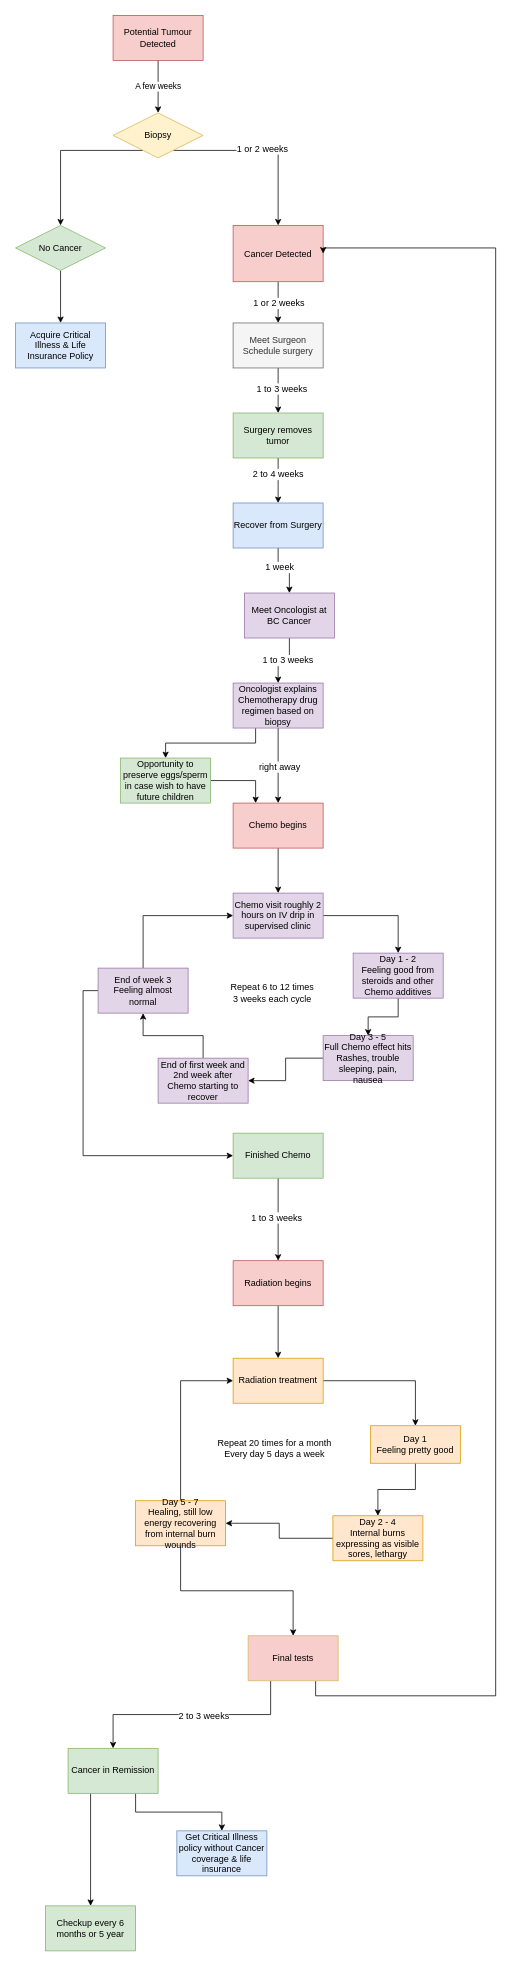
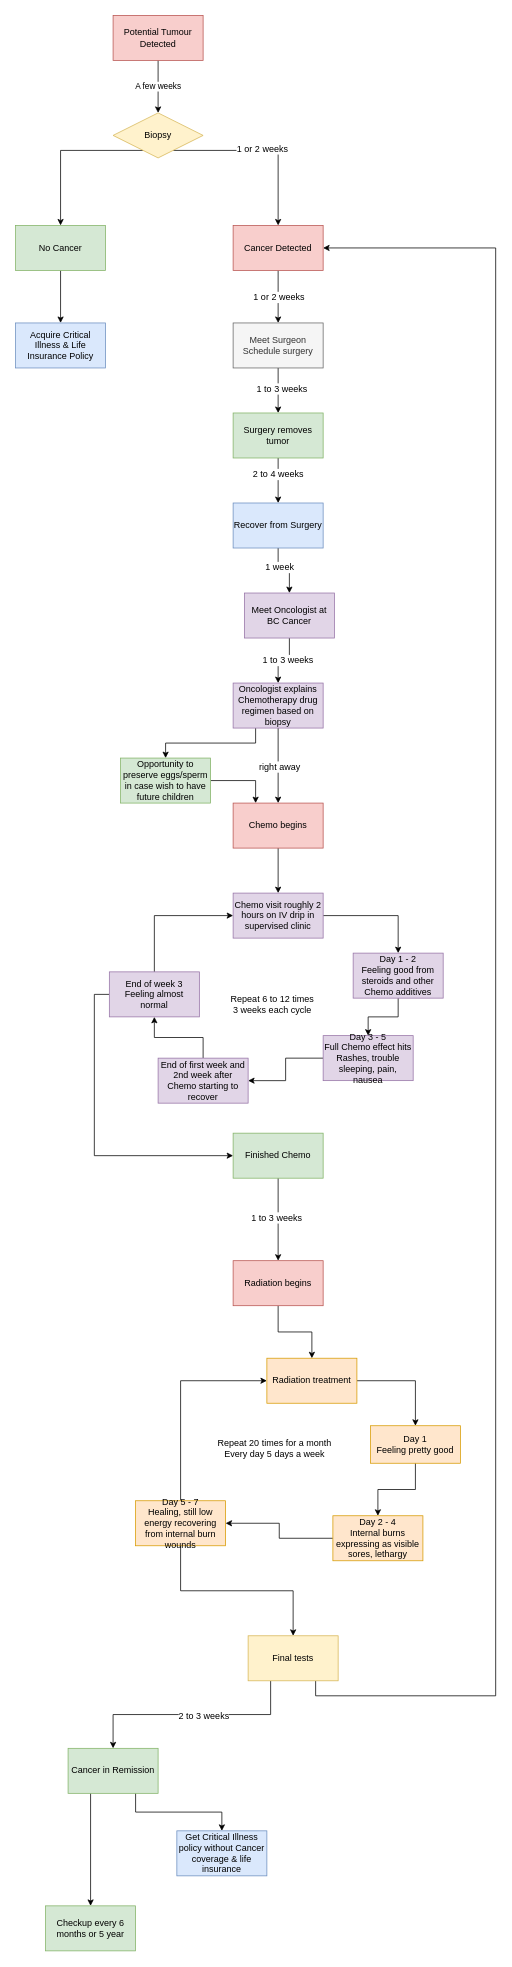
node "No Cancer": shape diamond -> rectangle
node "Cancer Detected": size 90x56 -> 90x45
node "End of week 3 Feeling almost normal": moved (143, 990) -> (154, 994)
node "Repeat 6 to 12 times 3 weeks each cycle": moved (272, 993) -> (272, 1004)
node "Radiation treatment": moved (278, 1380) -> (312, 1380)
node "Final tests": fillcolor #f8cecc -> #fff2cc
